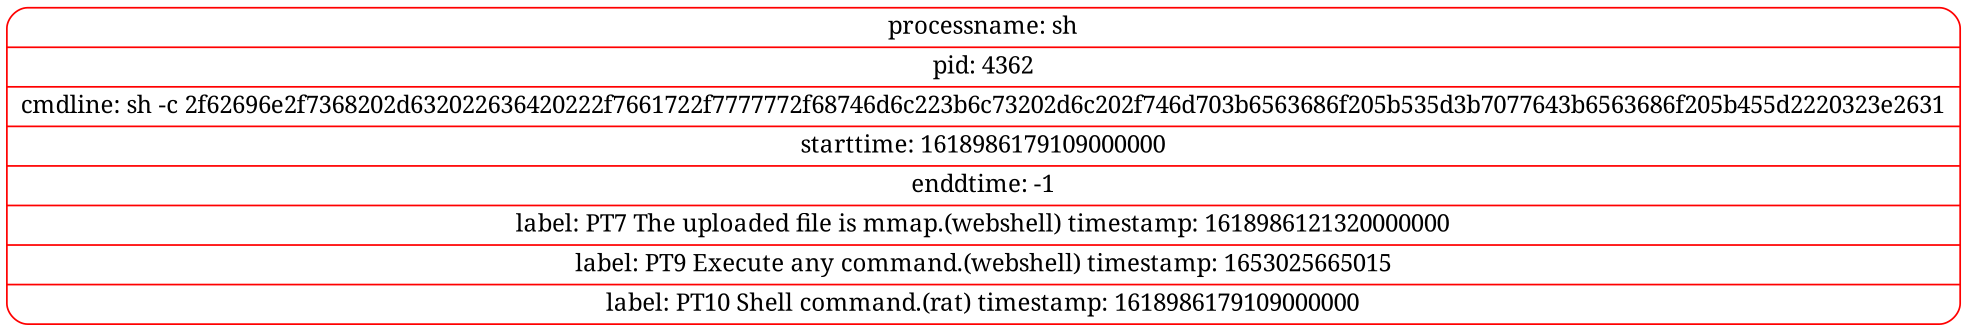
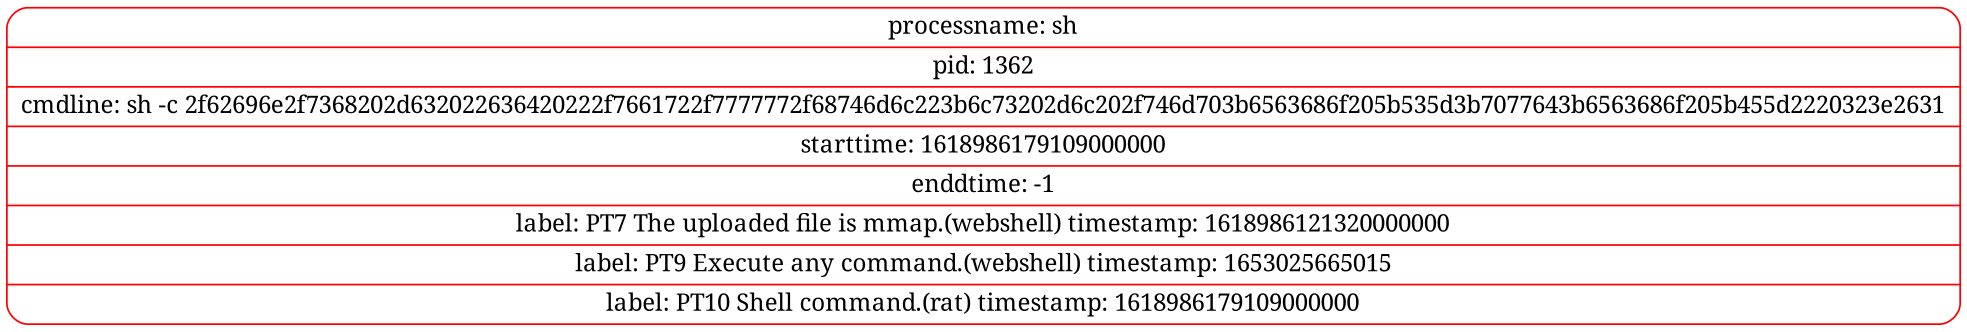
node "processname: sh": text "pid: 4362" -> "pid: 1362"
